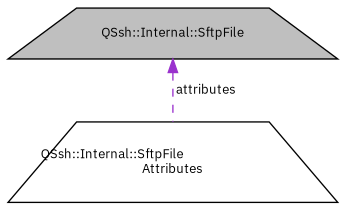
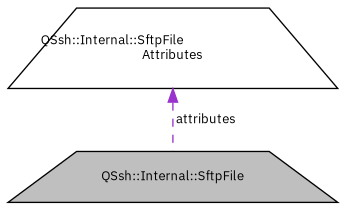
edge "QSsh::Internal::SftpFile Attributes" -> "QSsh::Internal::SftpFile": reversed
